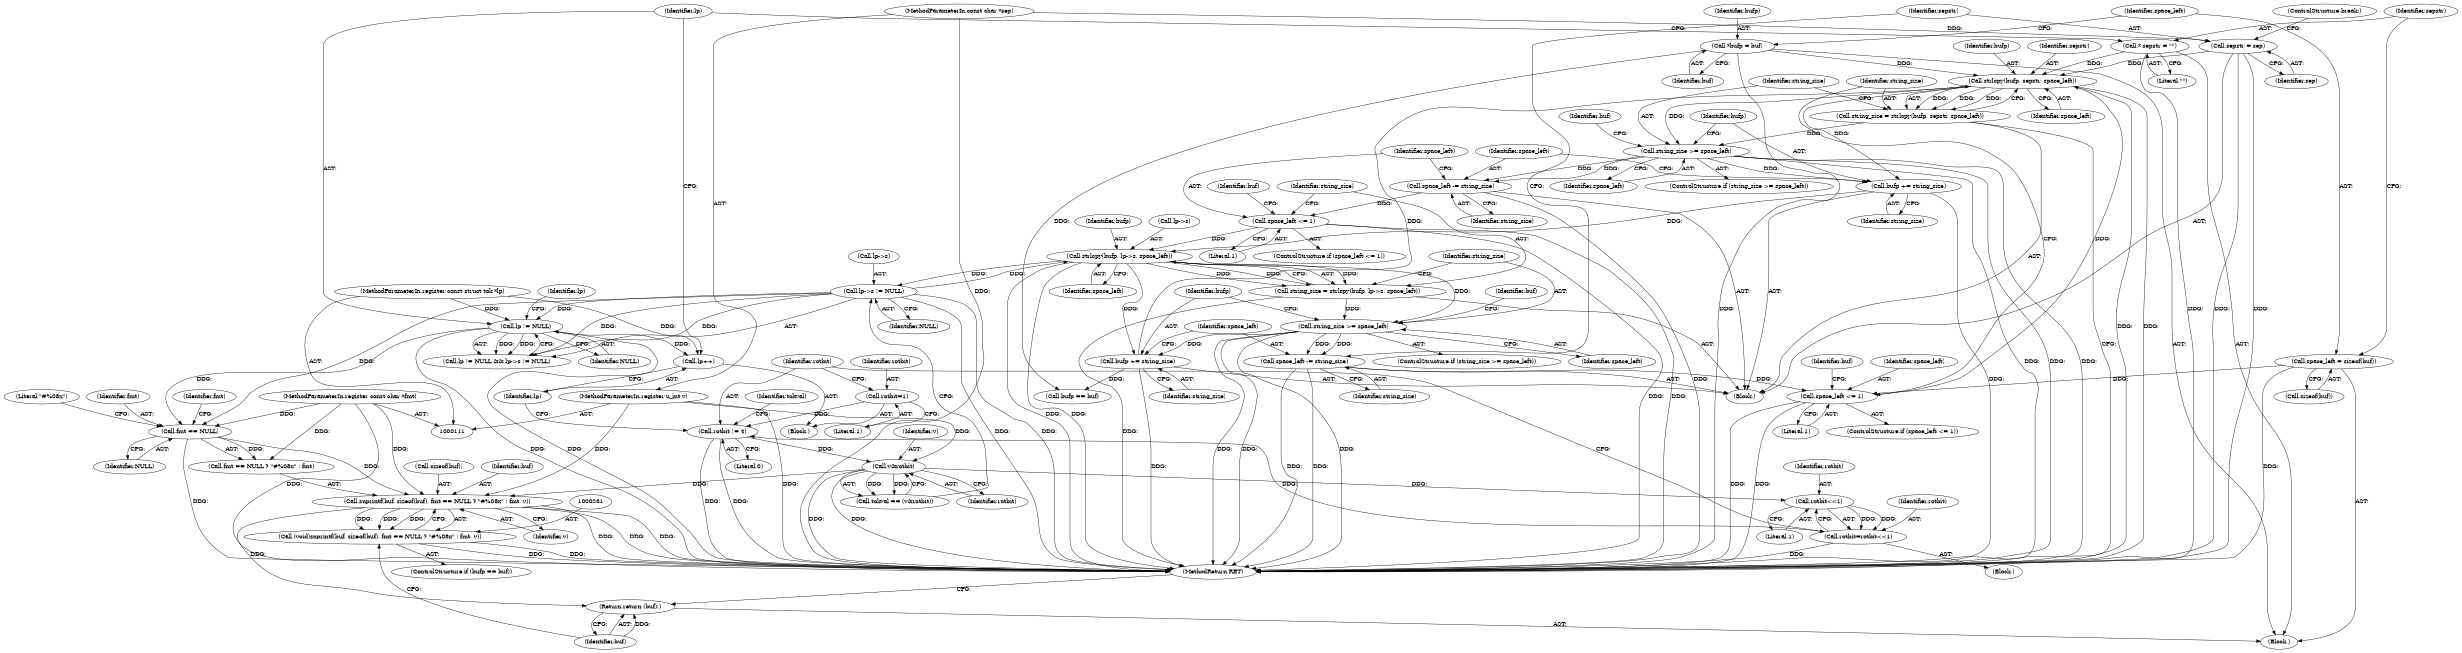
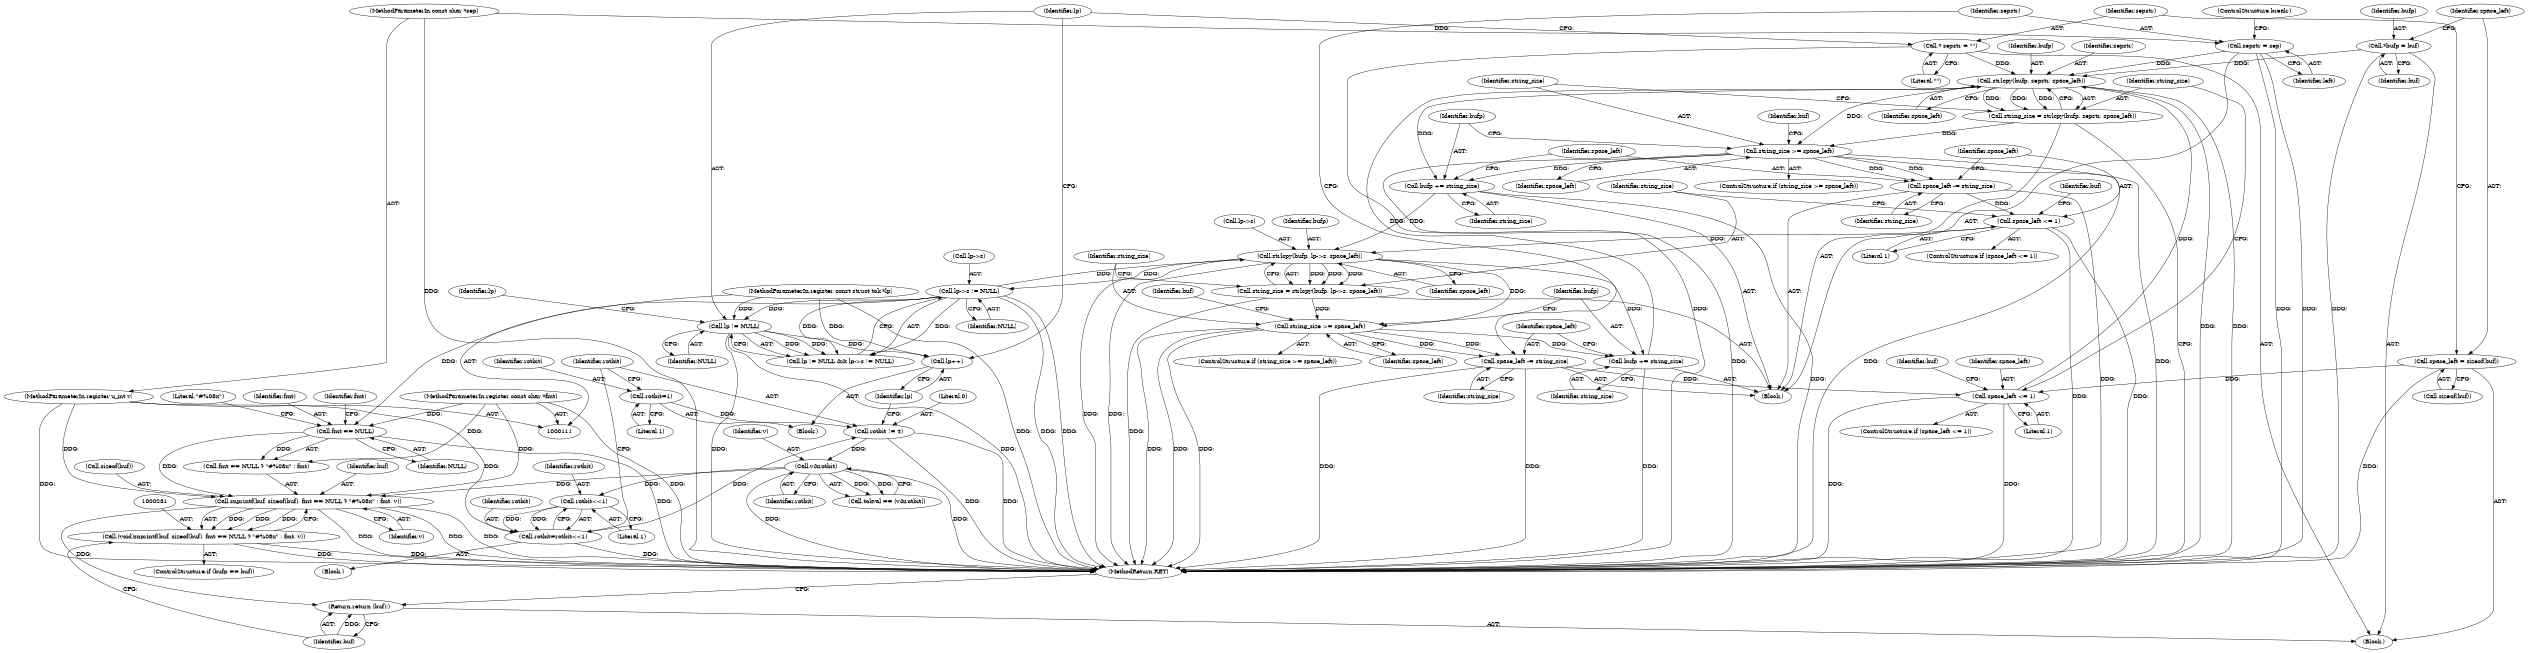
node "(Identifier,sep)": label "(Identifier,sep)" -> "(Identifier,left)"
edge "(Call,lp != NULL)" -> "(Call,fmt == NULL)": removed, label "DDG:"
edge "(MethodParameterIn,register const struct tok *lp)" -> "(MethodReturn,RET)": added, label "DDG:"
node "(Identifier,tokval)": removed
node "(Call,bufp == buf)": removed
edge "(Call,tokval == (v&rotbit))" -> "(Call,lp->s != NULL)": now "(Call,lp != NULL && lp->s != NULL)" -> "(Call,lp->s != NULL)"
edge "(MethodParameterIn,register u_int v)" -> "(Call,v&rotbit)": now "(MethodParameterIn,register u_int v)" -> "(Call,rotbit=rotbit<<1)"
edge "(Call,rotbit != 4)" -> "(Literal,0)": removed, label "CFG:"
